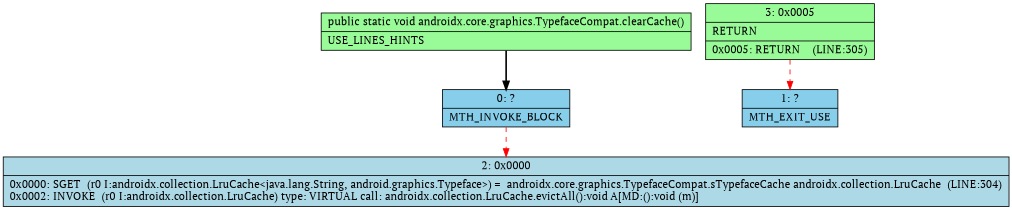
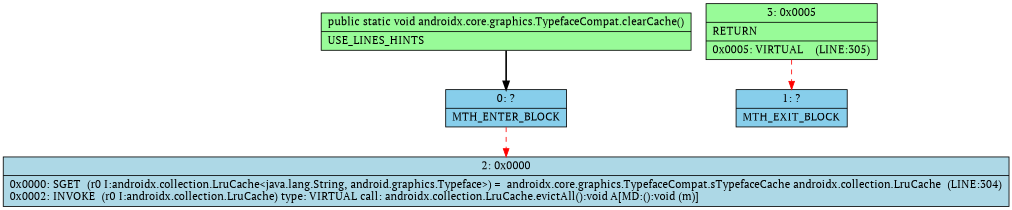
node "3: 0x0005": text "0x0005: RETURN    (LINE:305)" -> "0x0005: VIRTUAL    (LINE:305)"
node "0: ?": text "MTH_INVOKE_BLOCK" -> "MTH_ENTER_BLOCK"
node "1: ?": text "MTH_EXIT_USE" -> "MTH_EXIT_BLOCK"
